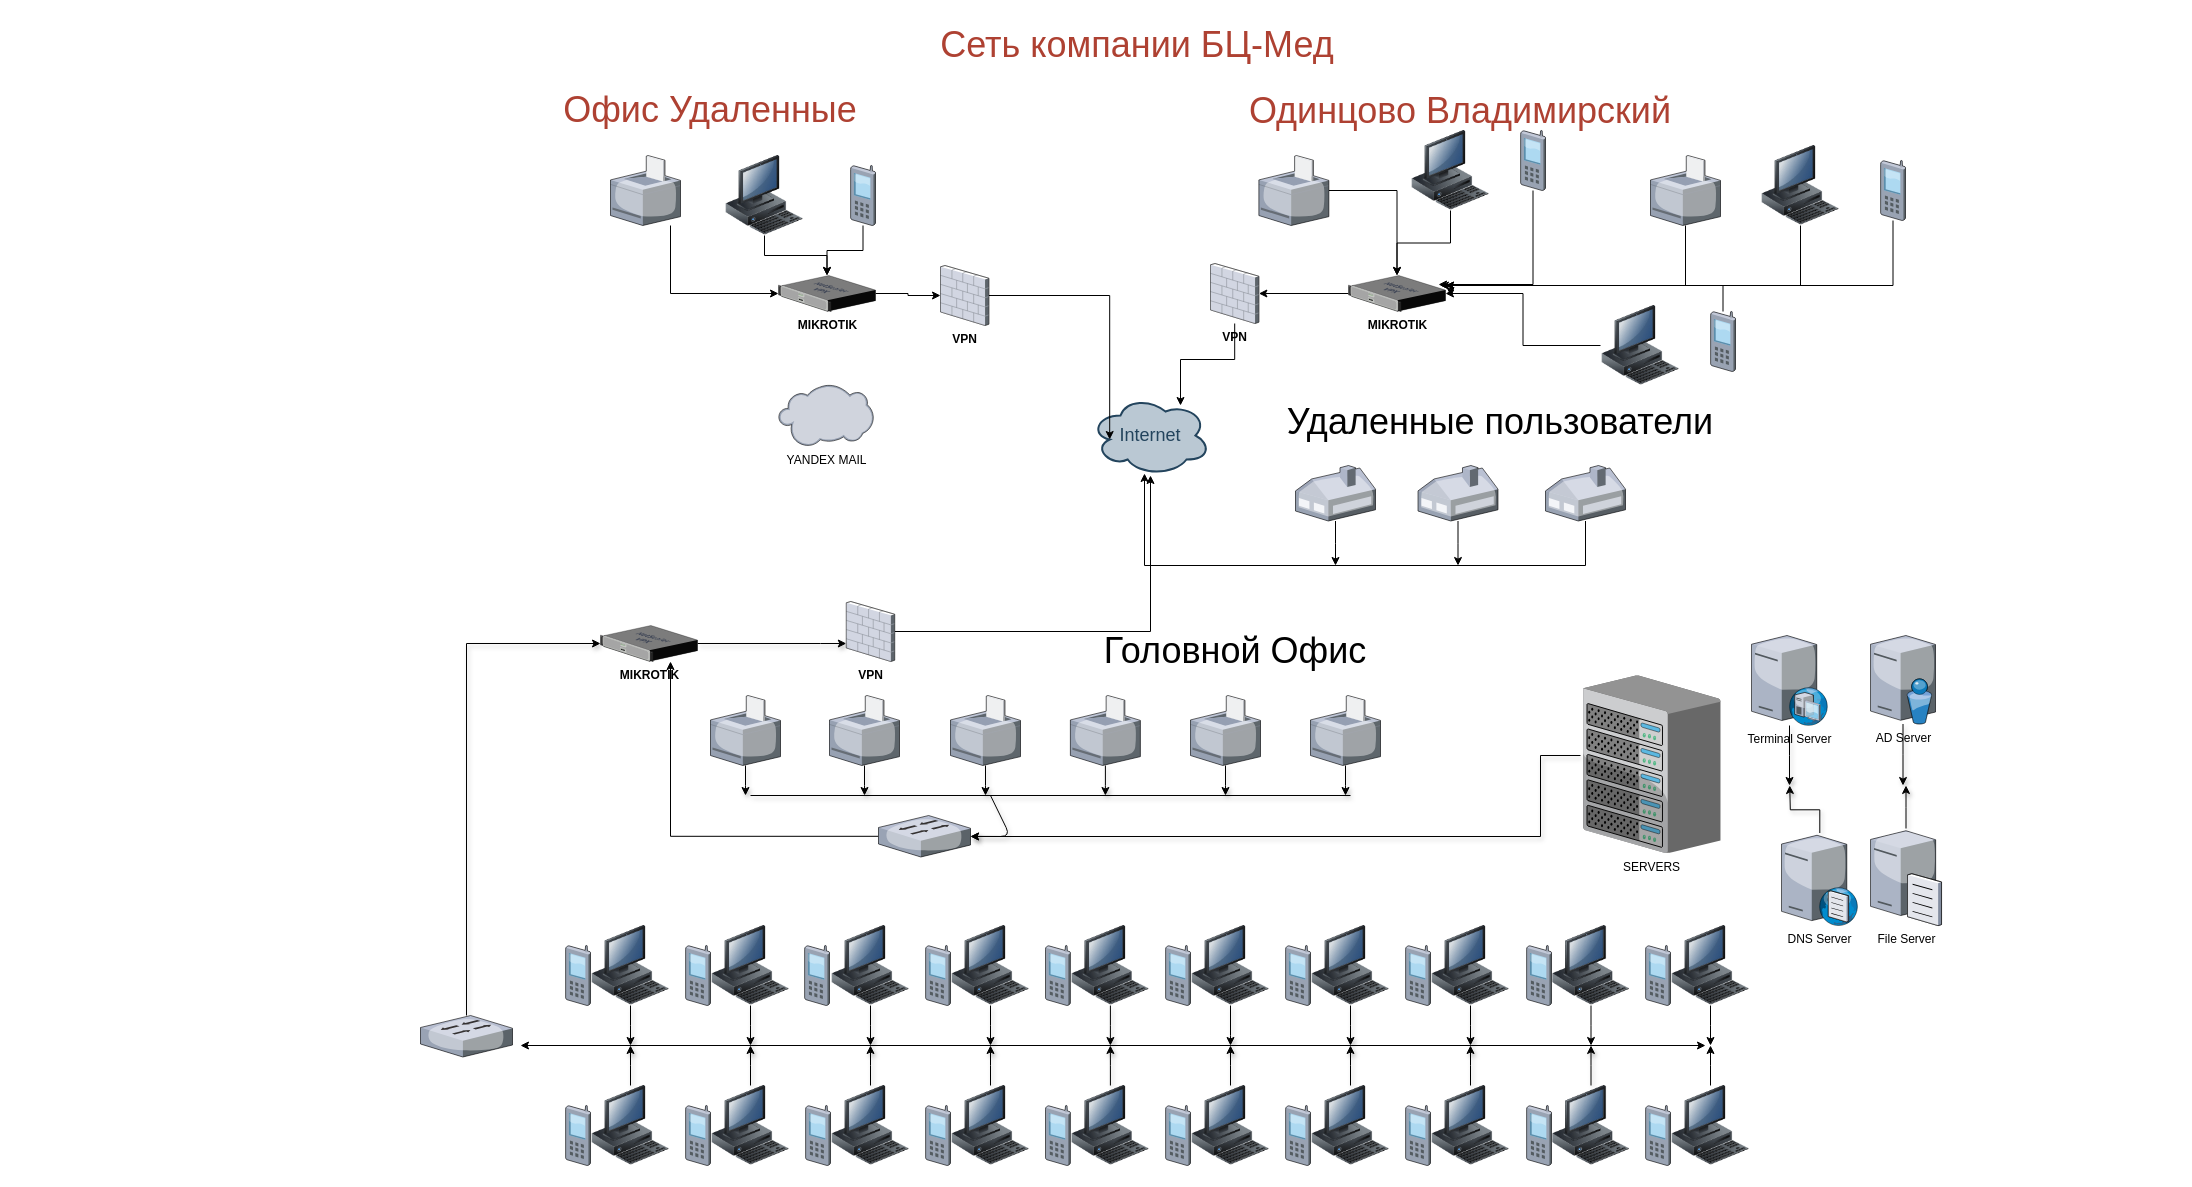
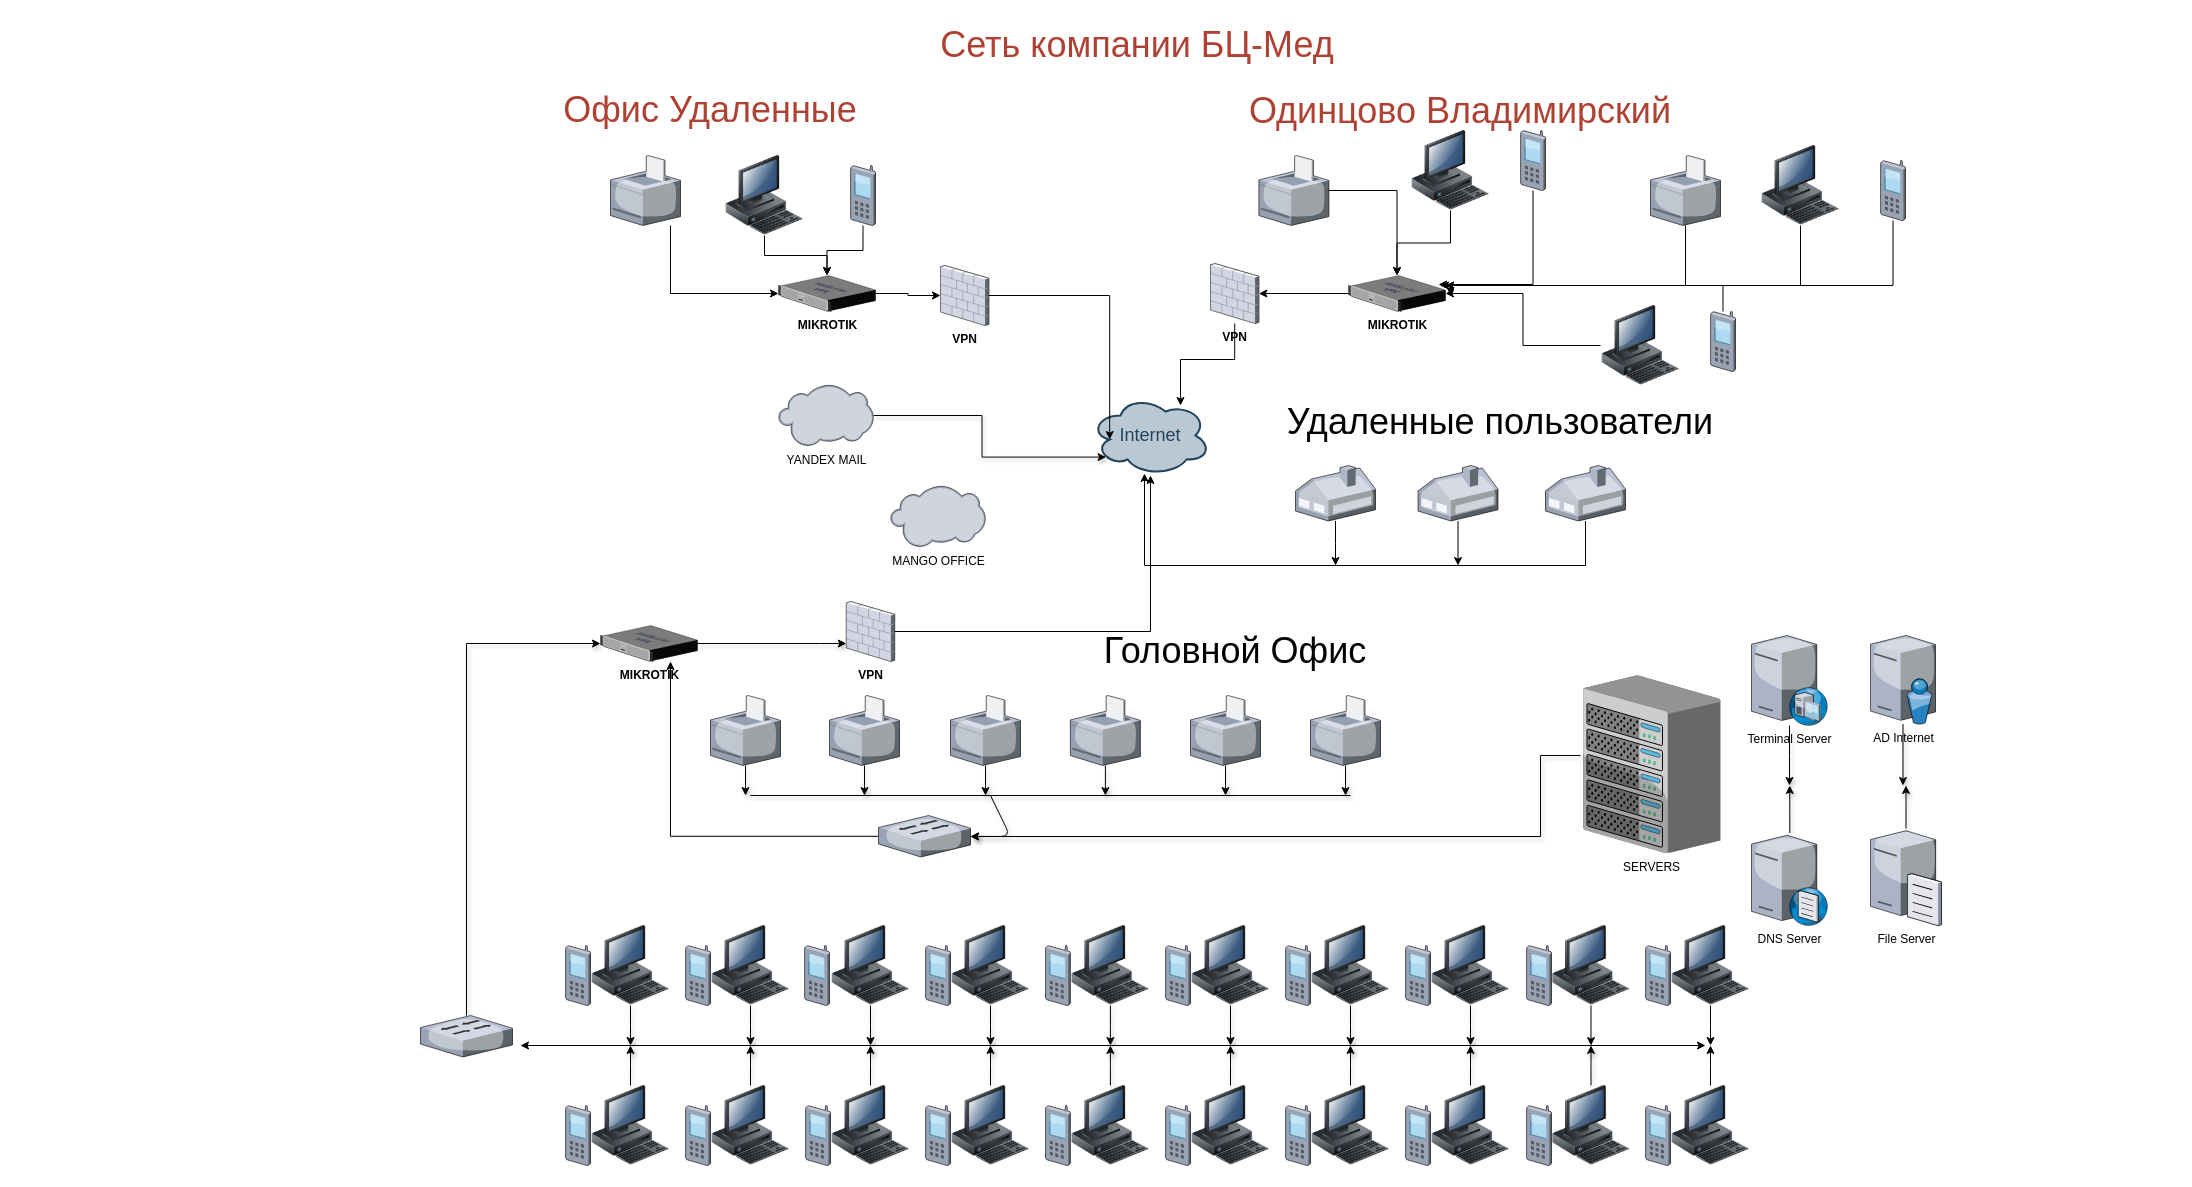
edge "YANDEX MAIL" -> "Internet": added
node "MANGO OFFICE": added
node "AD Server": label "AD Server" -> "AD Internet"
node "DNS Server": moved (1820, 879) -> (1790, 879)
